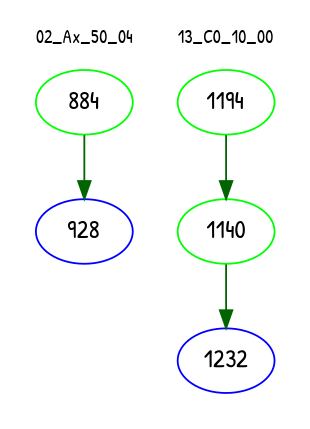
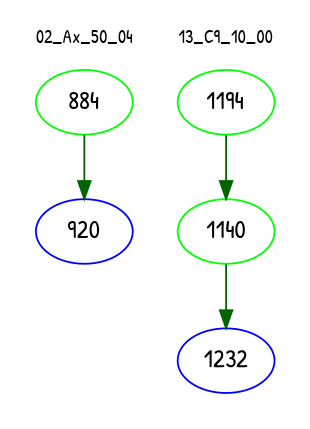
cluster "13_C0_10_00": label "13_C0_10_00" -> "13_C9_10_00"
node "928": label "928" -> "920"
